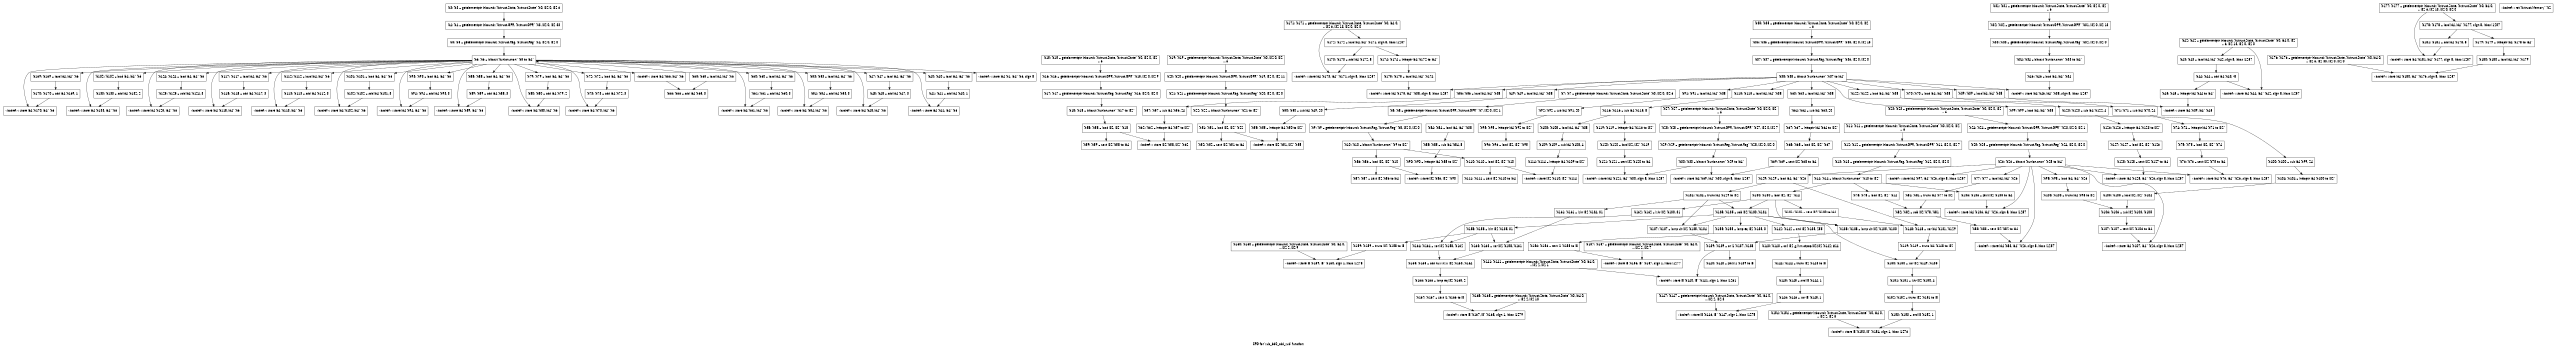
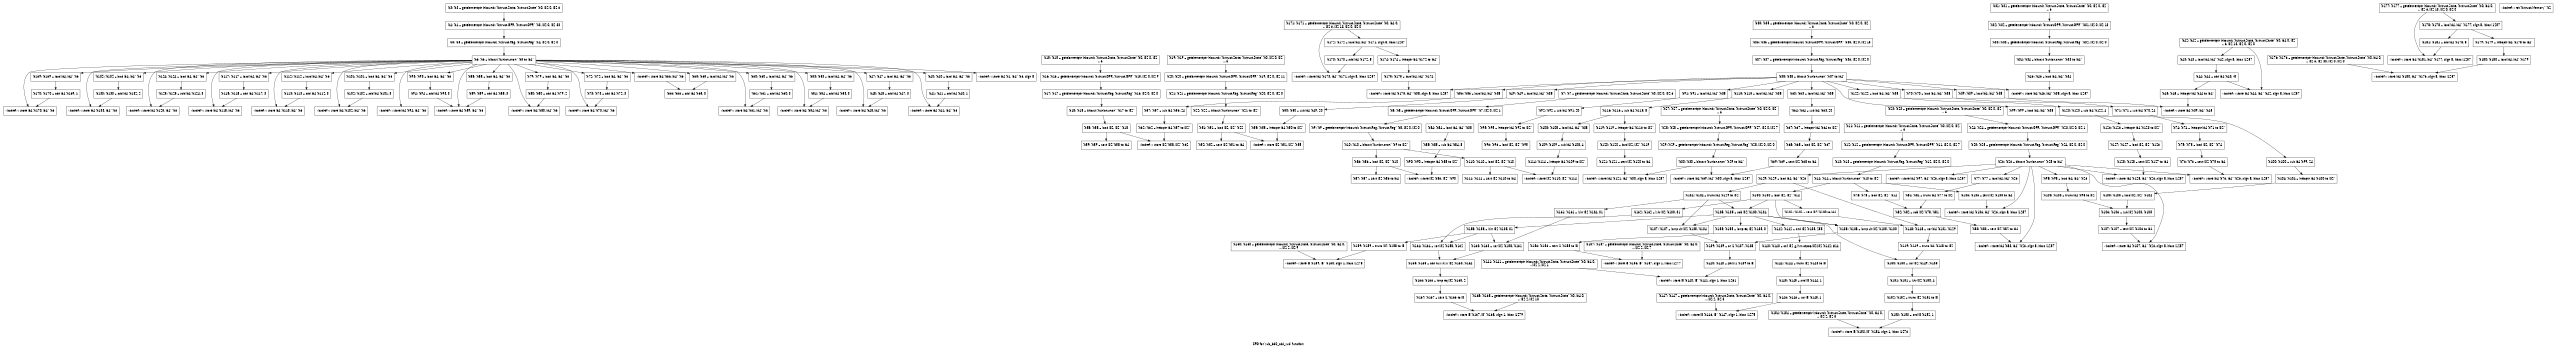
edge "%65: %65 = load i64, i64* %6" -> "%6: %6 = bitcast %union.anon* %5 to i64*": reversed
edge "%94: %94 = add i64 %93, 3" -> "<badref>: store i64 %94, i64* %6": now "%94: %94 = add i64 %93, 3" -> "<badref>: store i64 %89, i64* %6"
edge "%139: %139 = or i1 %137, %138" -> "<badref>: store i8 %140, i8* %141, align 1, !tbaa !1261": now "%140: %140 = zext i1 %139 to i8" -> "<badref>: store i8 %140, i8* %141, align 1, !tbaa !1261"
